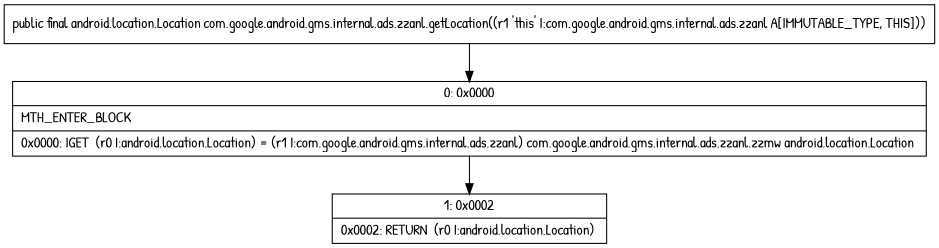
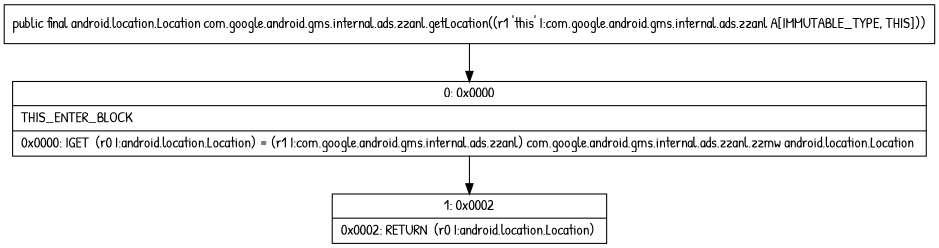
node "0: 0x0000": text "MTH_ENTER_BLOCK" -> "THIS_ENTER_BLOCK"
